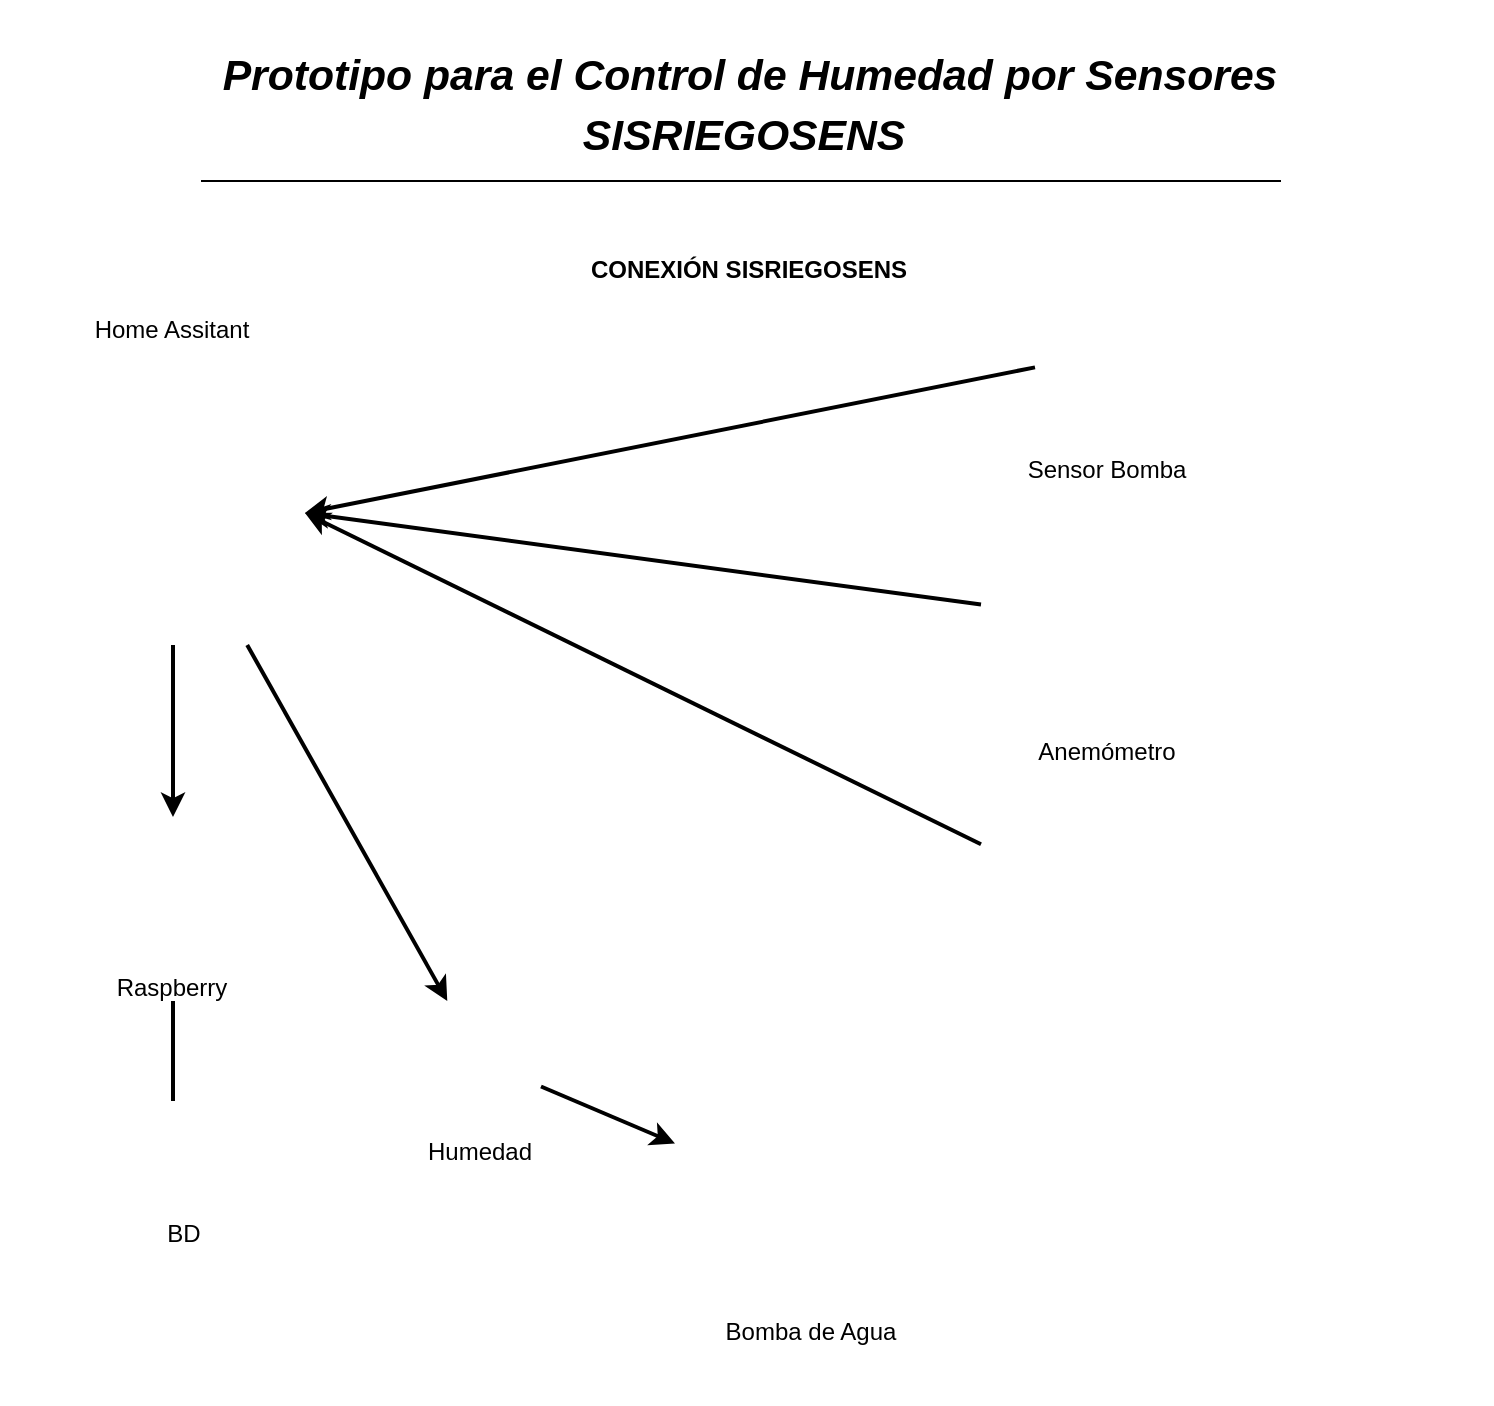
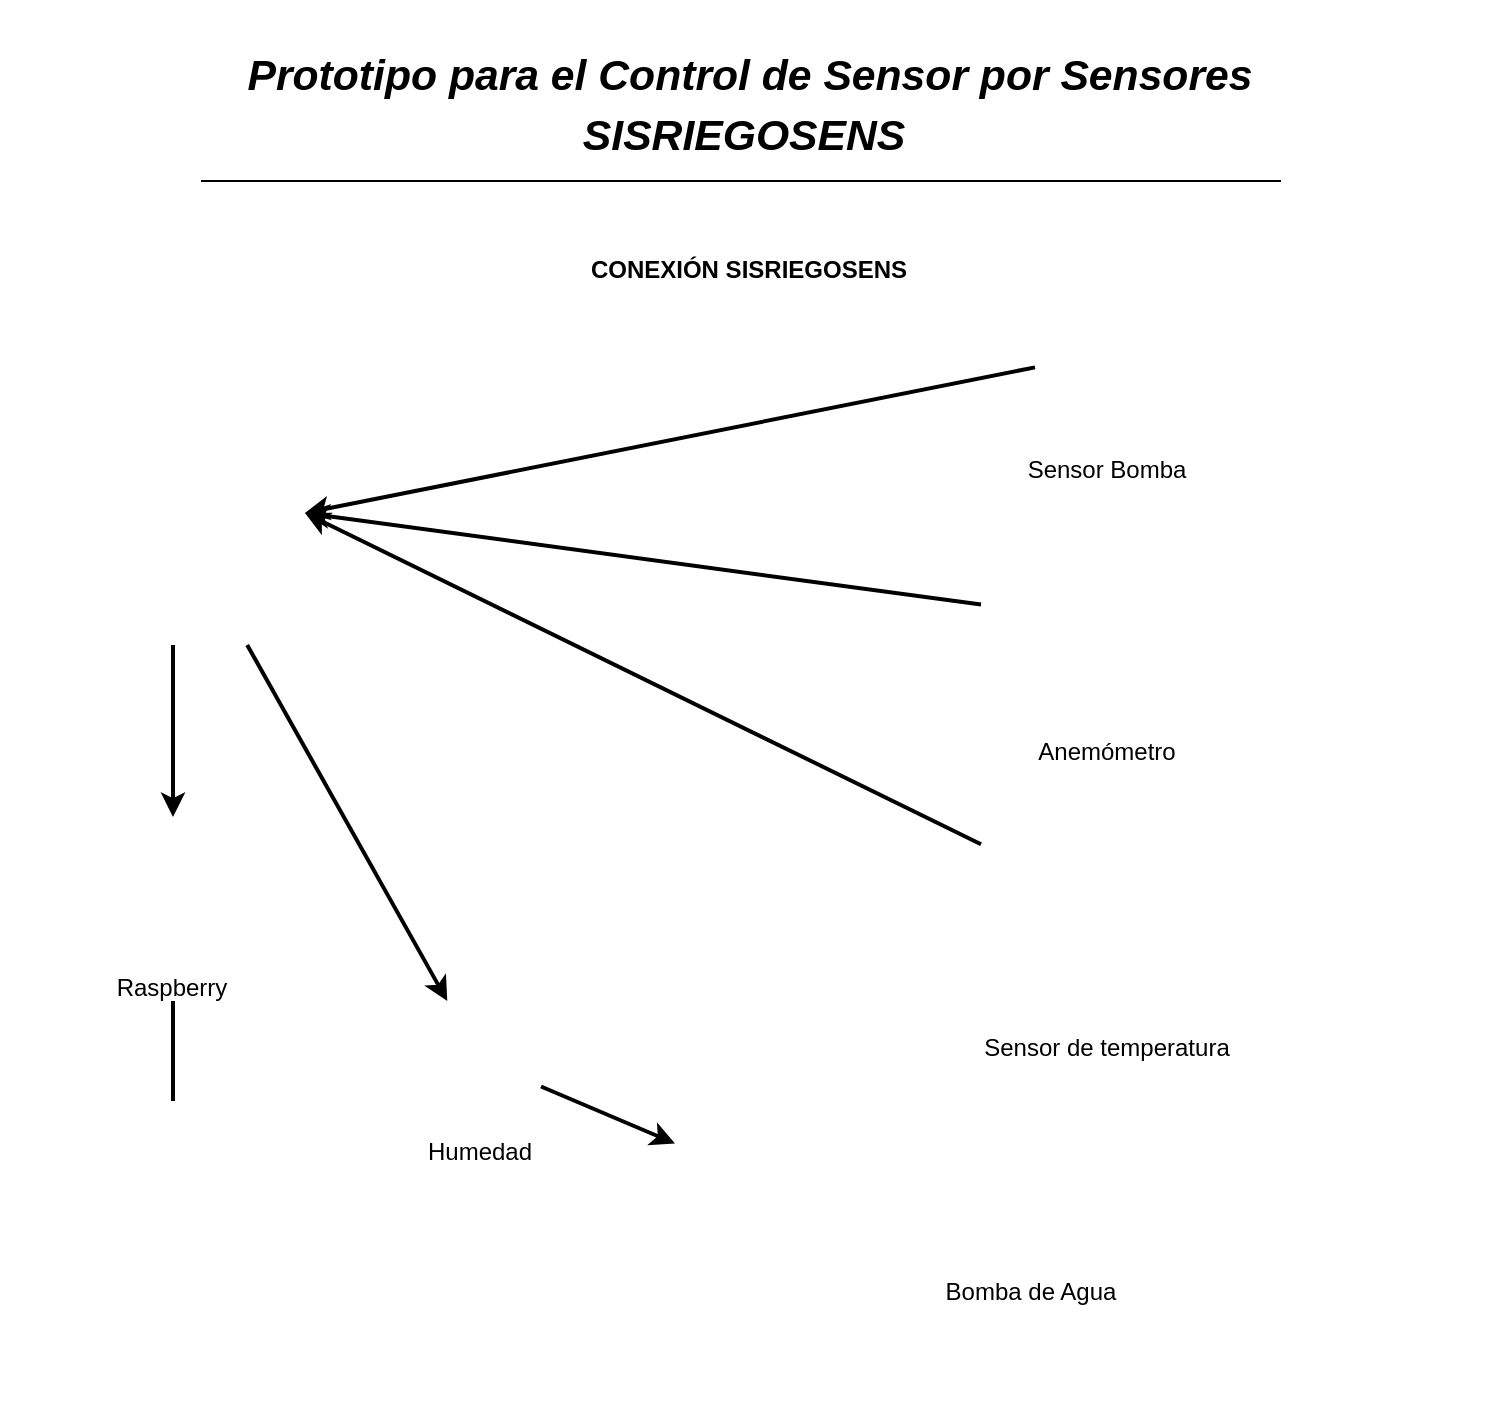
node "Prototipo para el Control de Humedad por Sensores SISRIEGOSENS": label "Prototipo para el Control de Humedad por Sensores SISRIEGOSENS" -> "Prototipo para el Control de Sensor por Sensores SISRIEGOSENS"
node "Home Assitant": removed
node "Sensor de temperatura": added
node "BD": removed
node "Bomba de Agua": moved (811, 1333) -> (1031, 1293)
